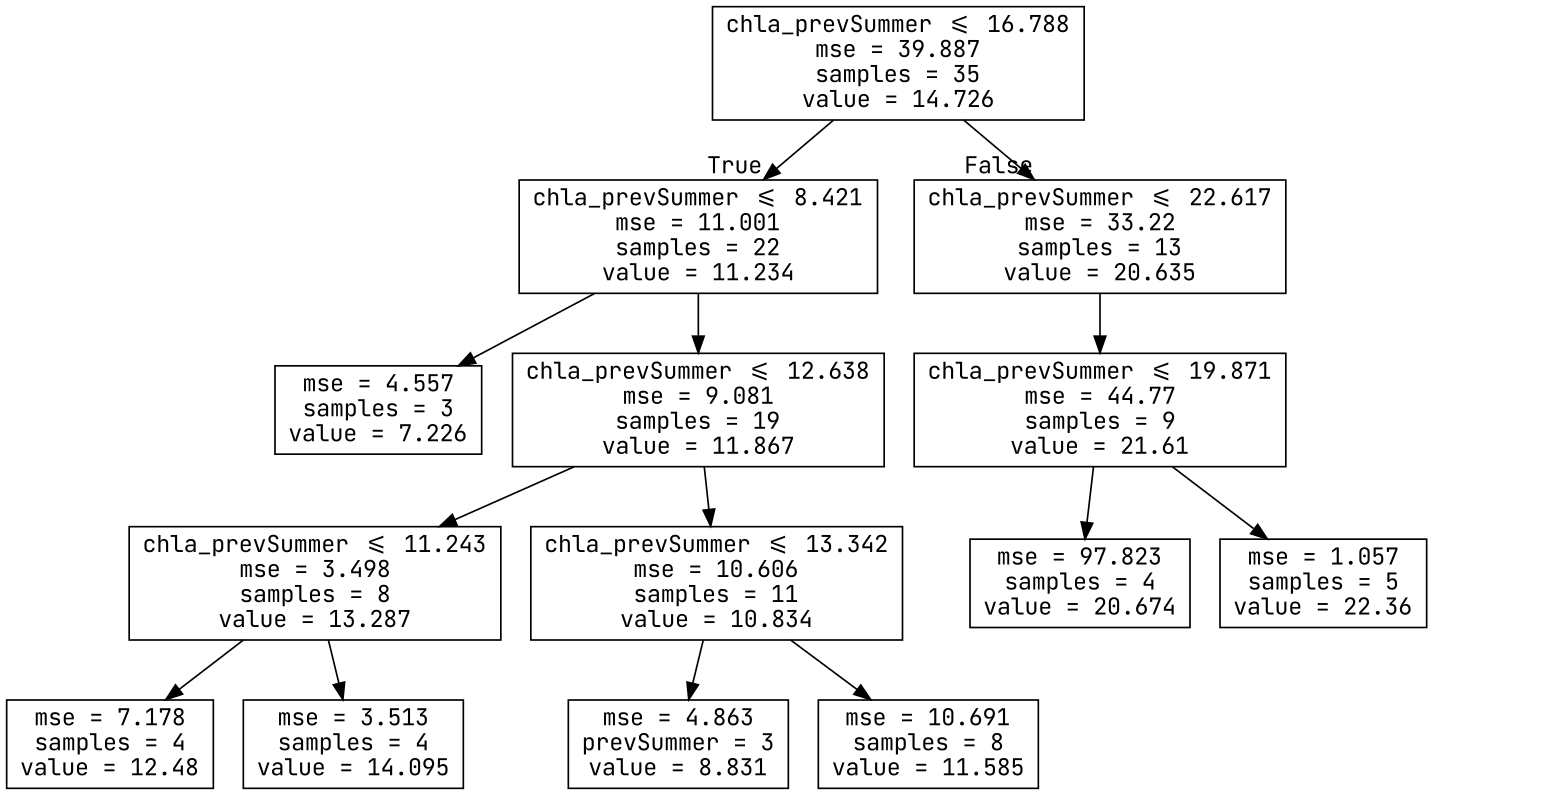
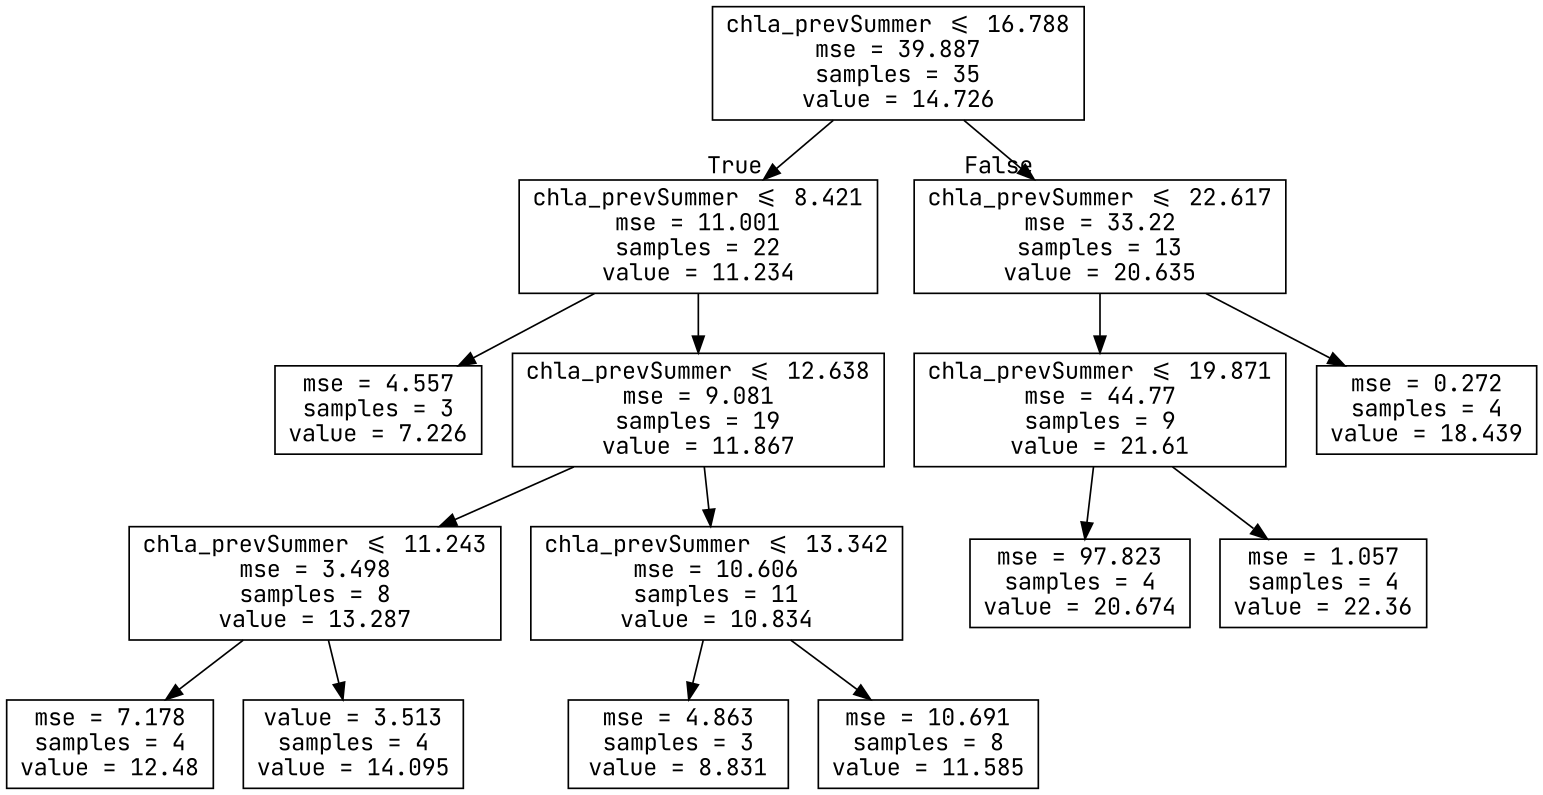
node "mse = 0.272 samples = 4 value = 18.439": added
node "mse = 1.057 samples = 5 value = 22.36": label "mse = 1.057 samples = 5 value = 22.36" -> "mse = 1.057 samples = 4 value = 22.36"
node "mse = 3.513 samples = 4 value = 14.095": label "mse = 3.513 samples = 4 value = 14.095" -> "value = 3.513 samples = 4 value = 14.095"
node "mse = 4.863 prevSummer = 3 value = 8.831": label "mse = 4.863 prevSummer = 3 value = 8.831" -> "mse = 4.863 samples = 3 value = 8.831"
